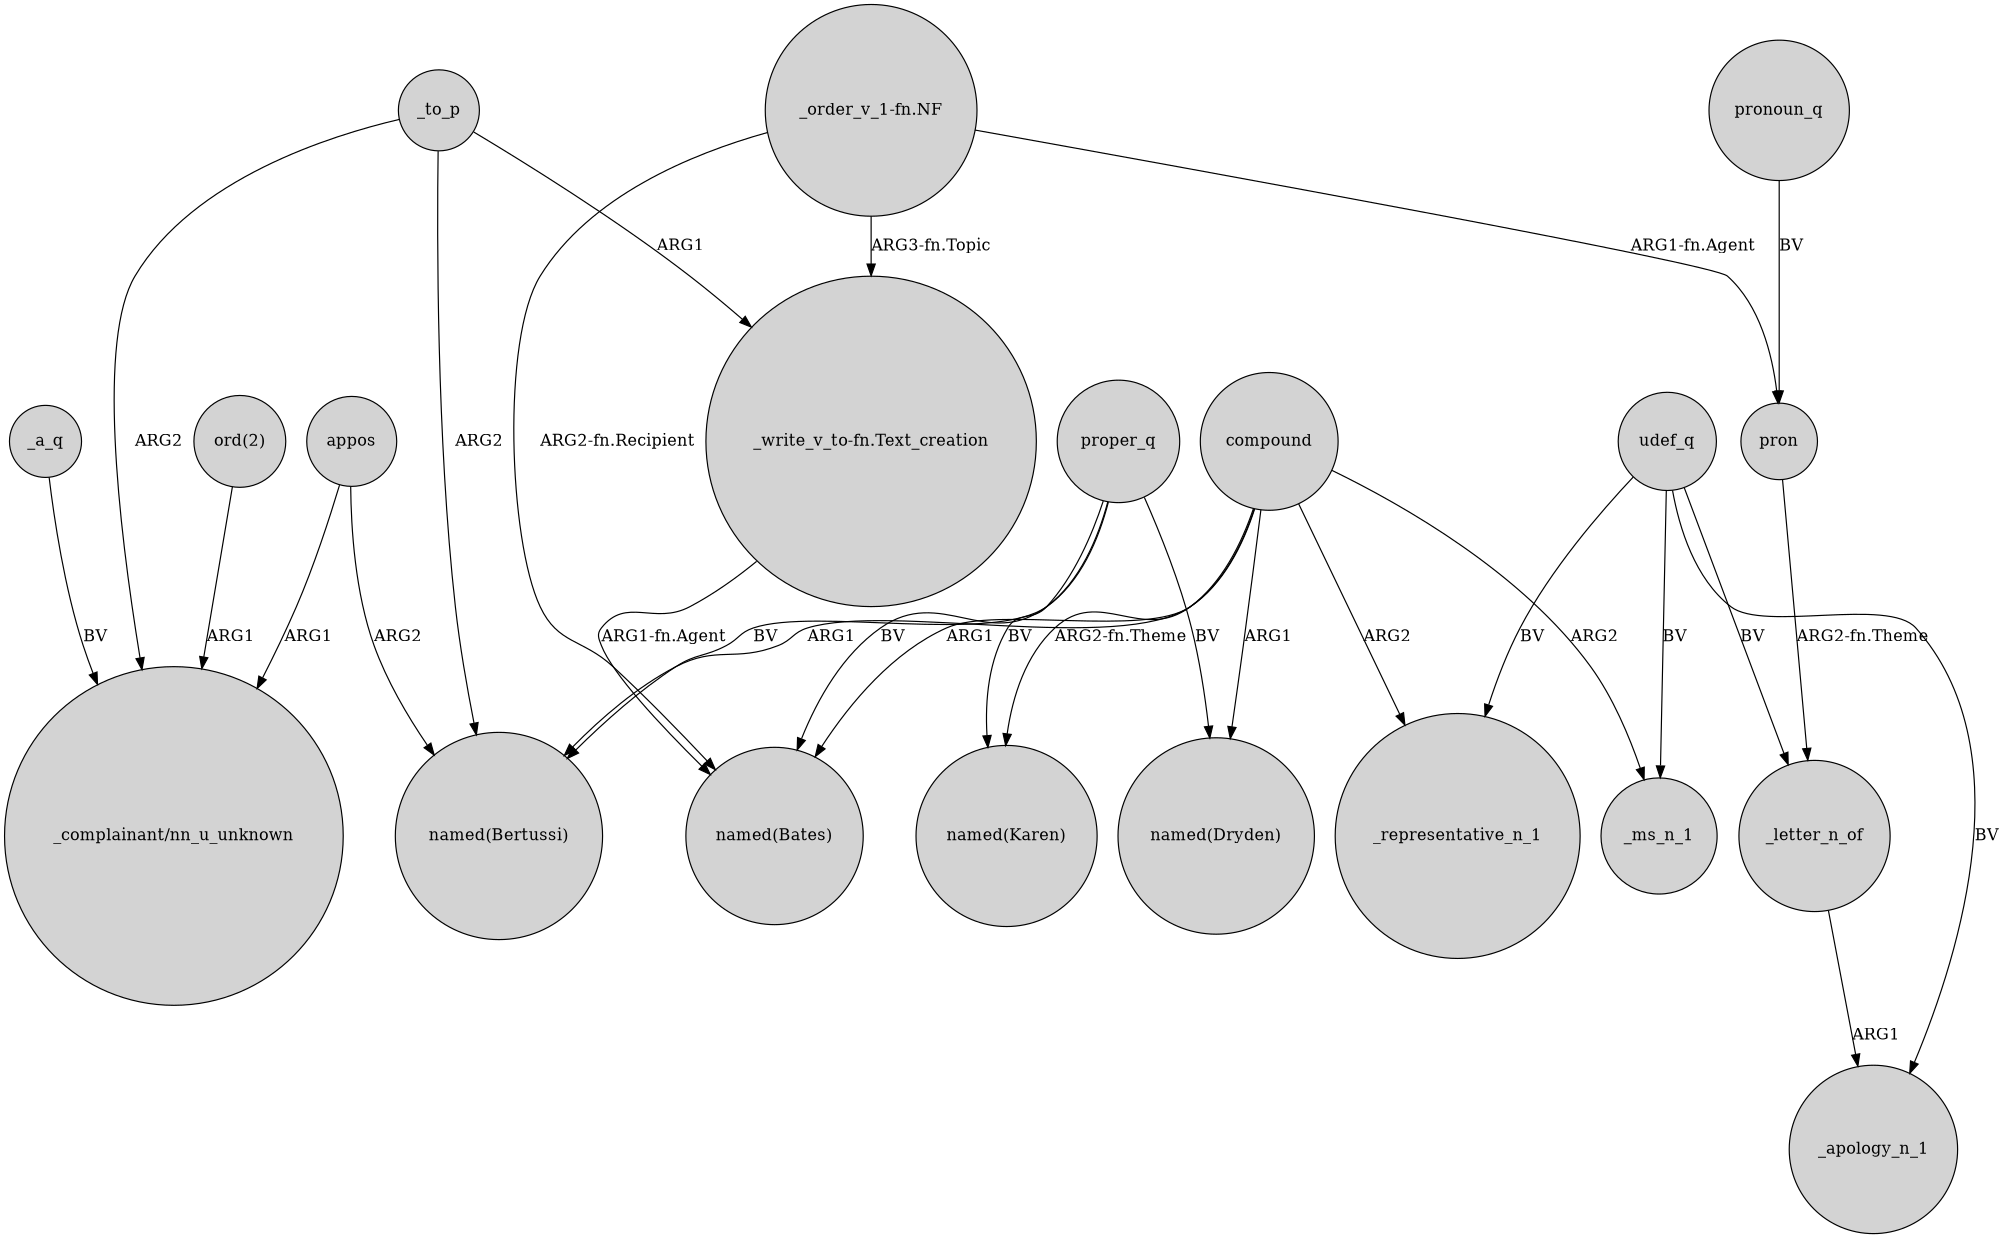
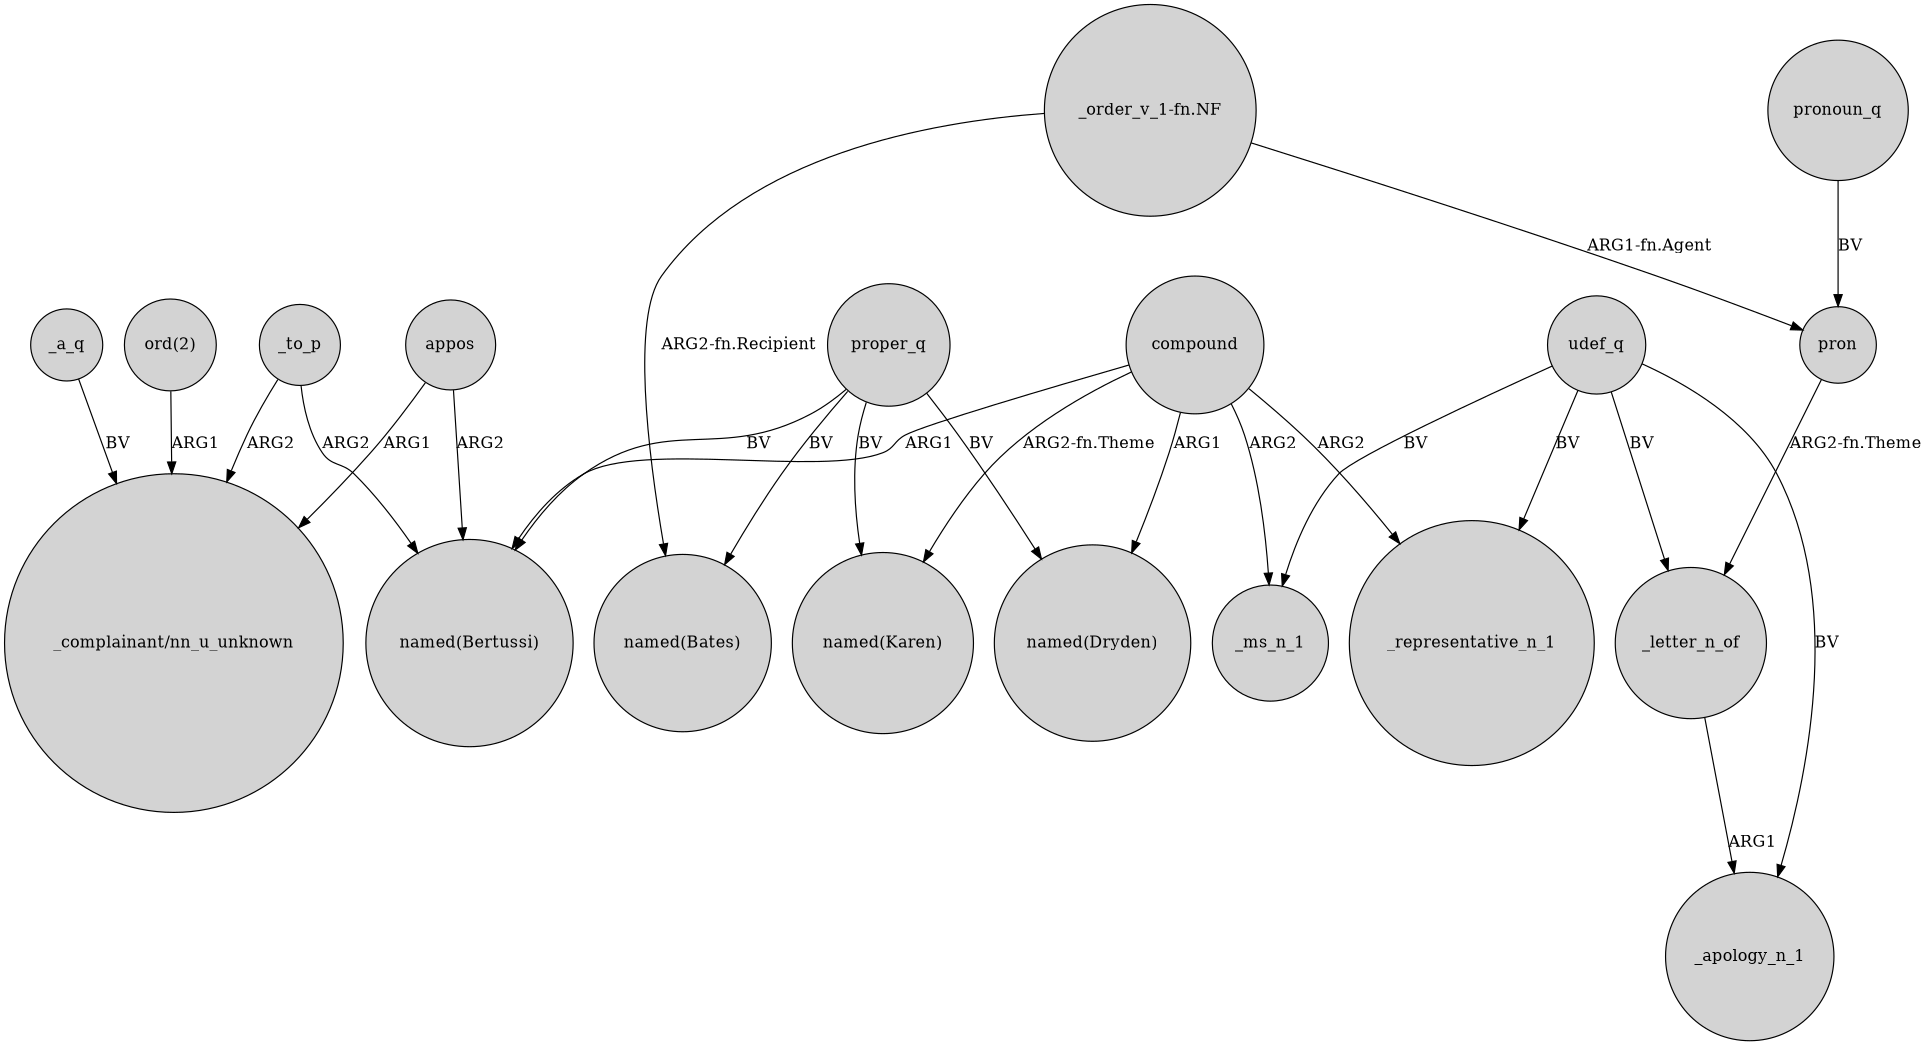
node "_write_v_to-fn.Text_creation": removed
edge "compound" -> "named(Bates)": removed, label "ARG1"
